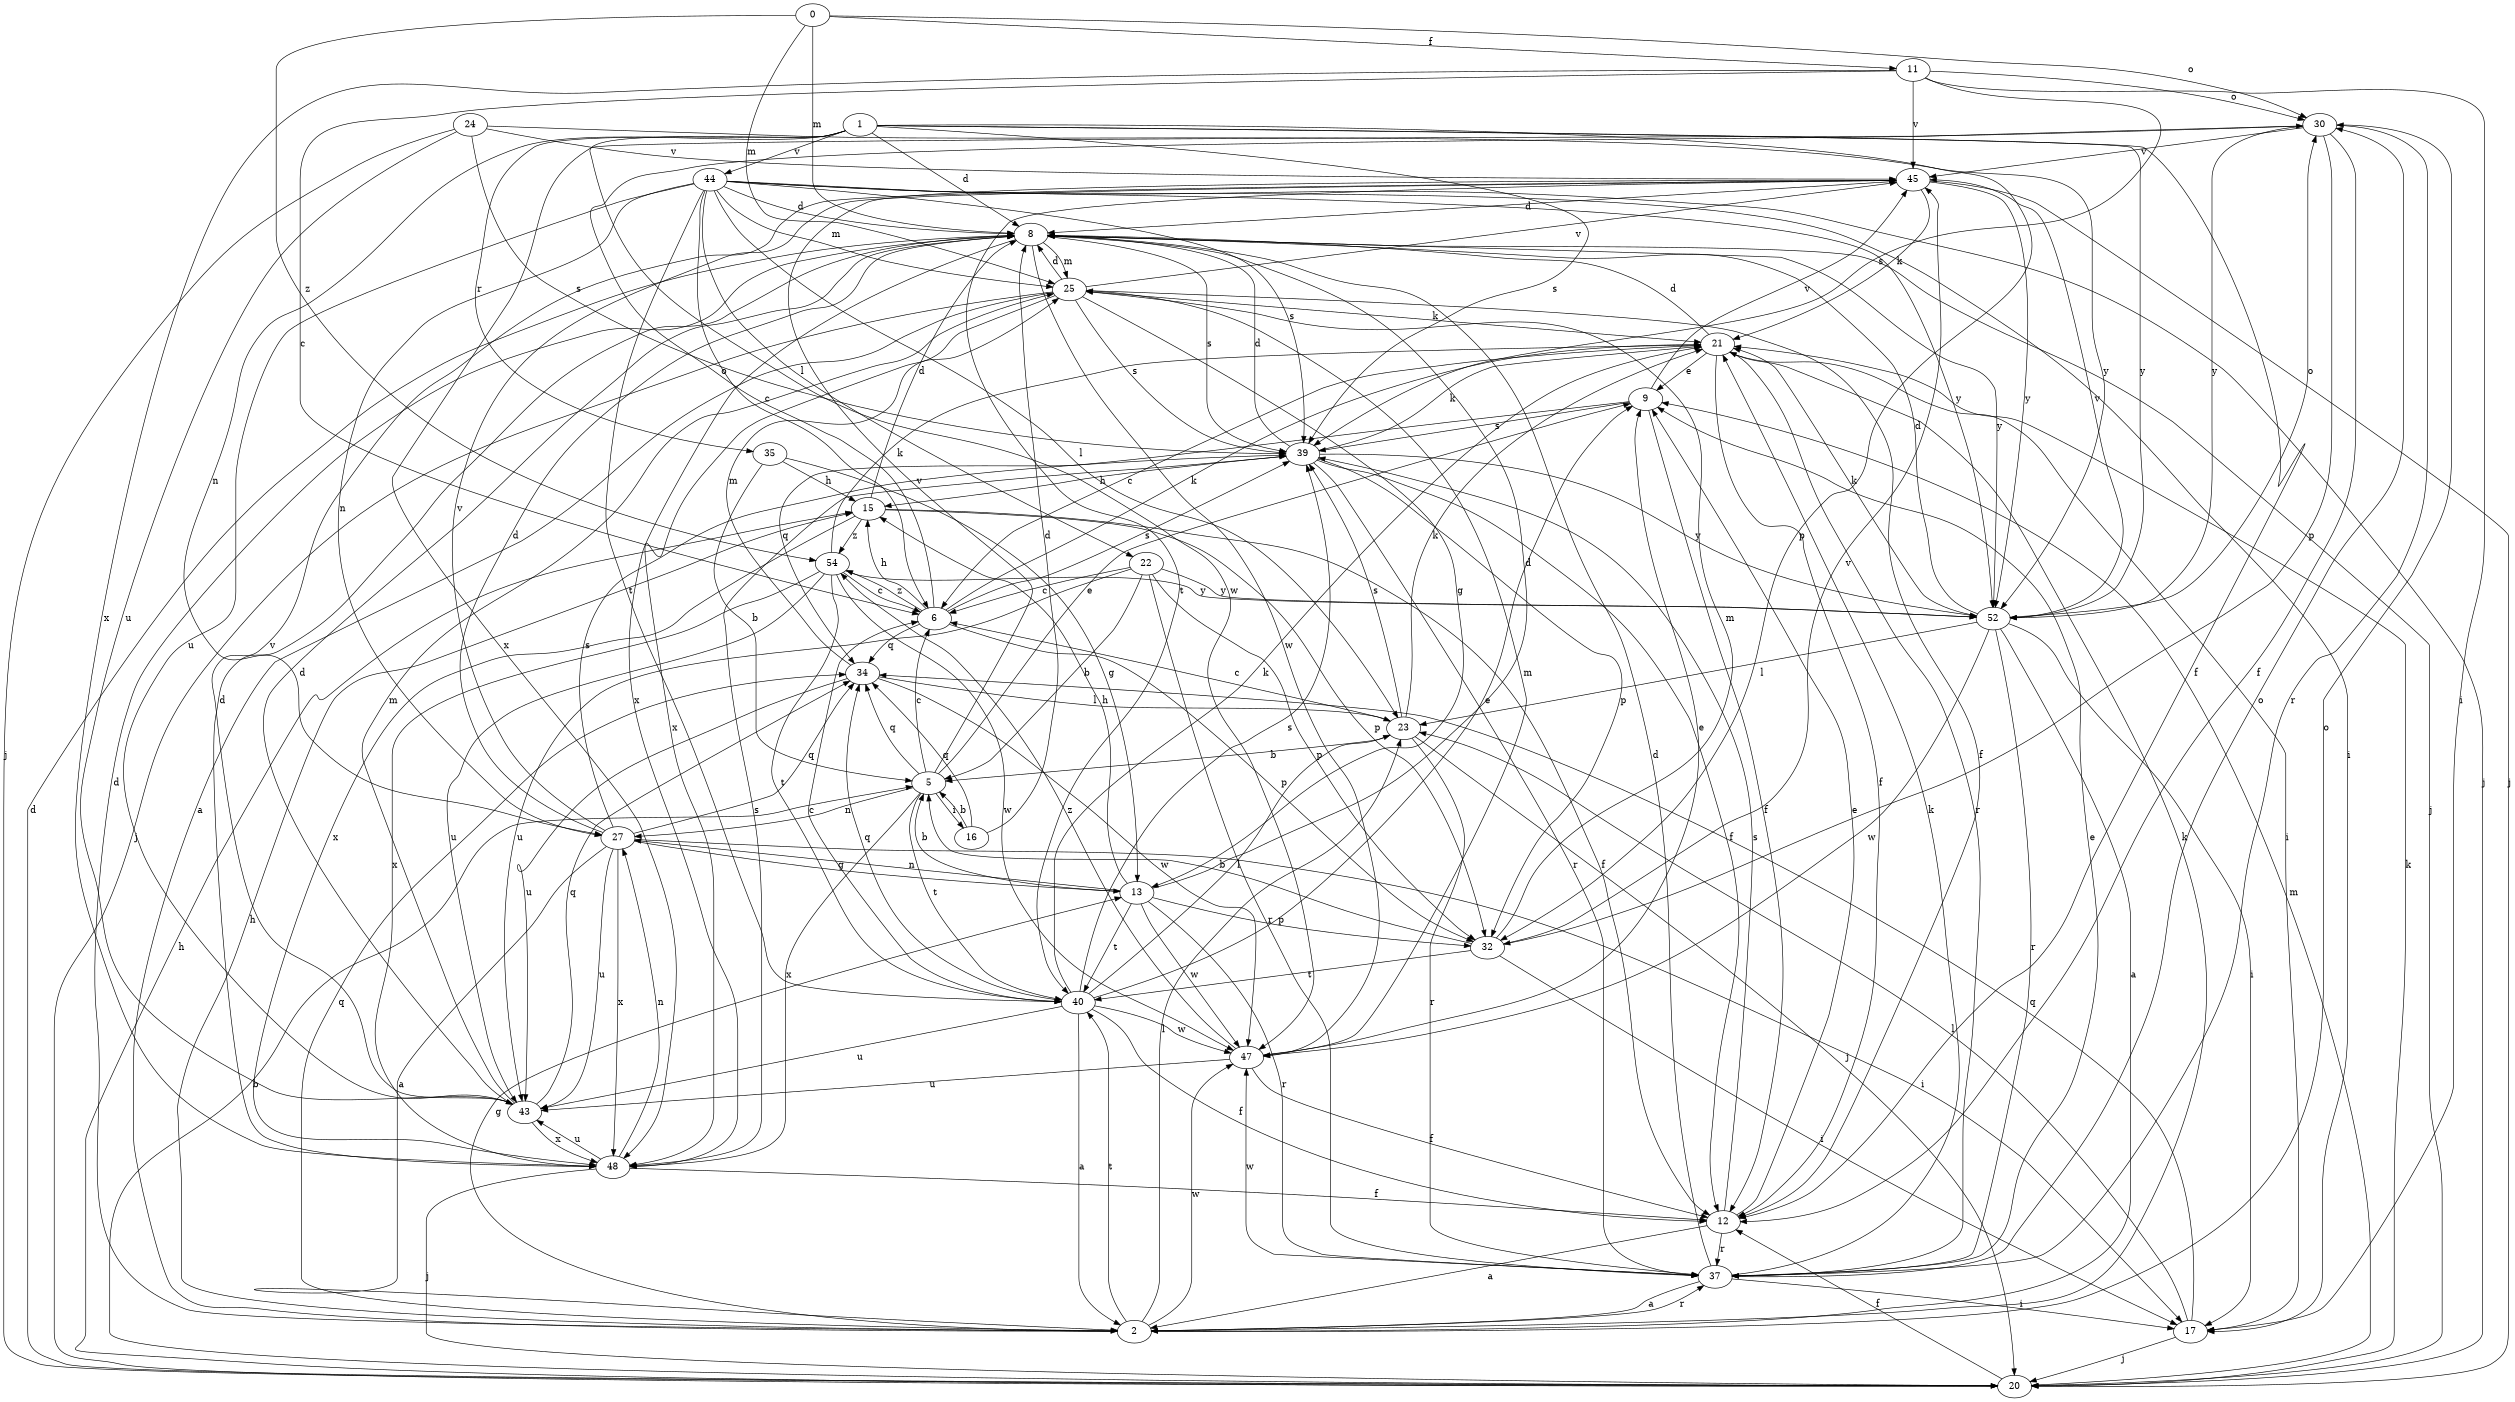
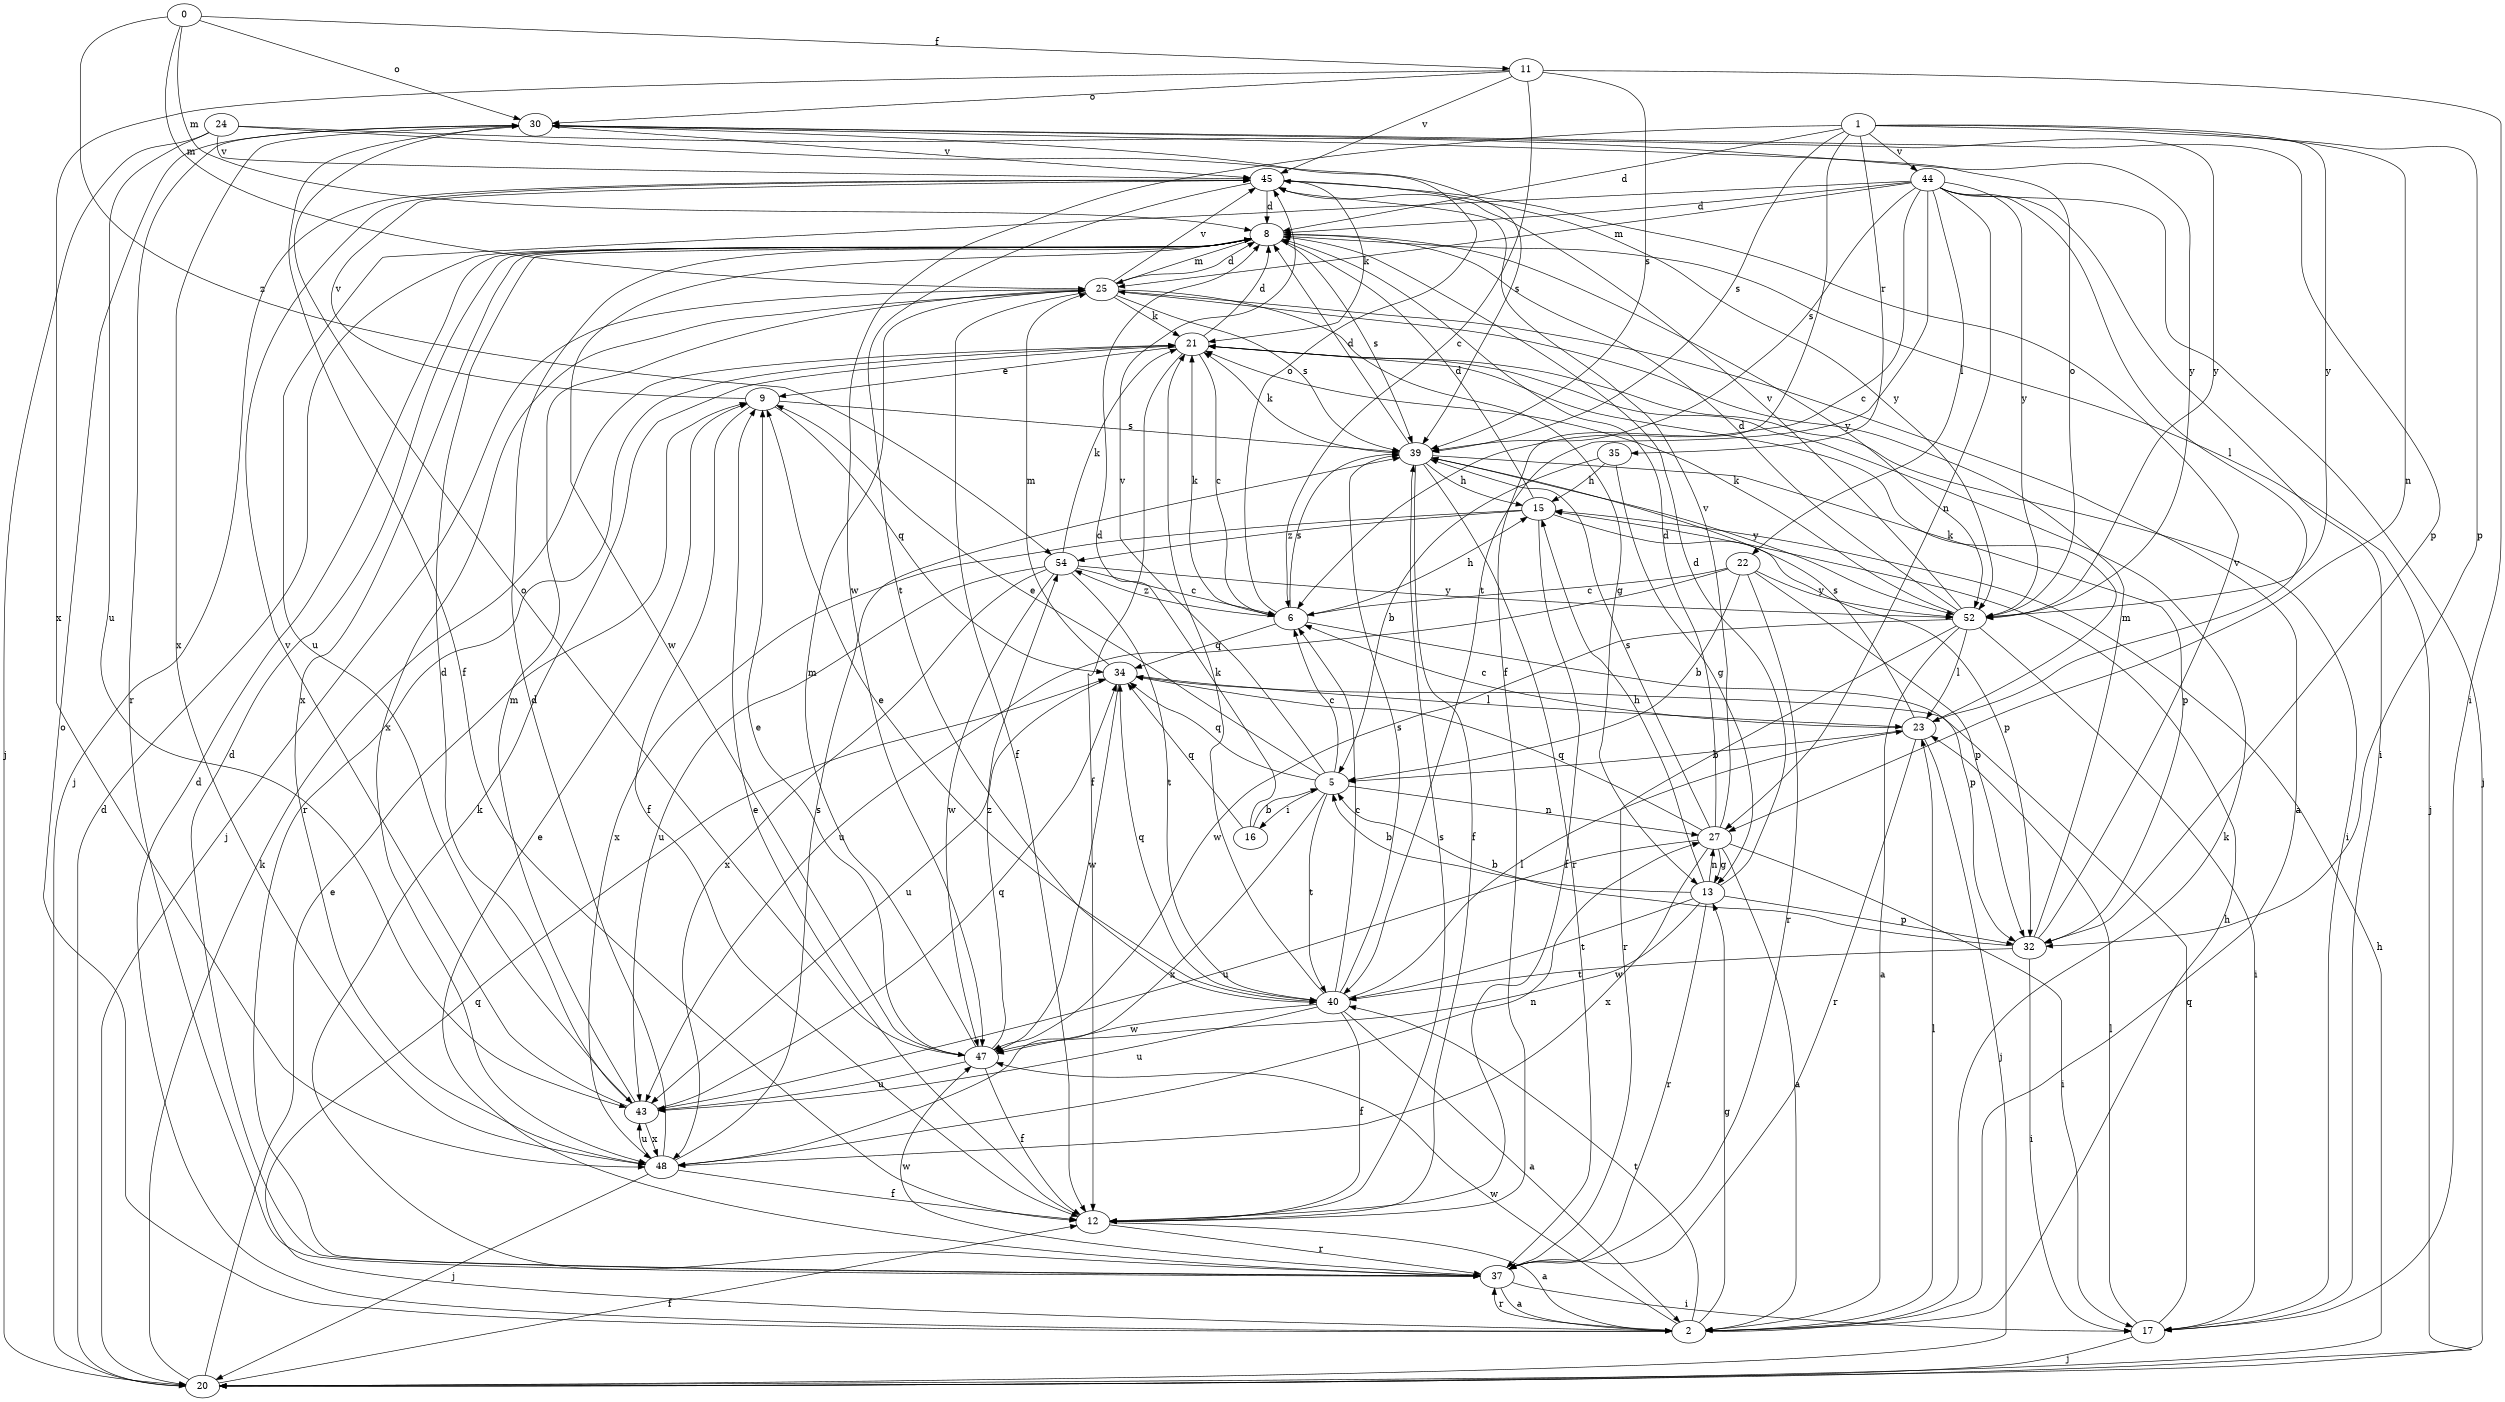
edge "37" -> "30": now "47" -> "30"
edge "20" -> "9": label "m" -> "e"
edge "20" -> "5": removed, label "b"
